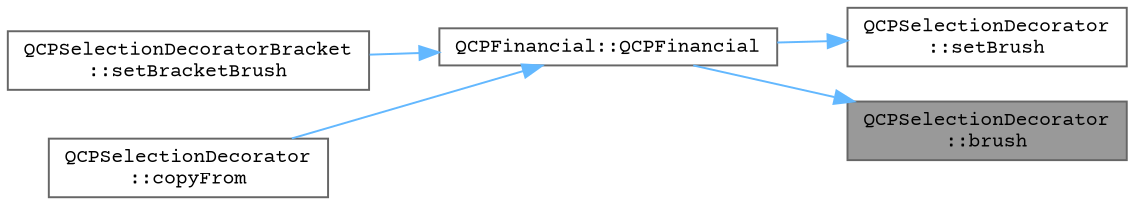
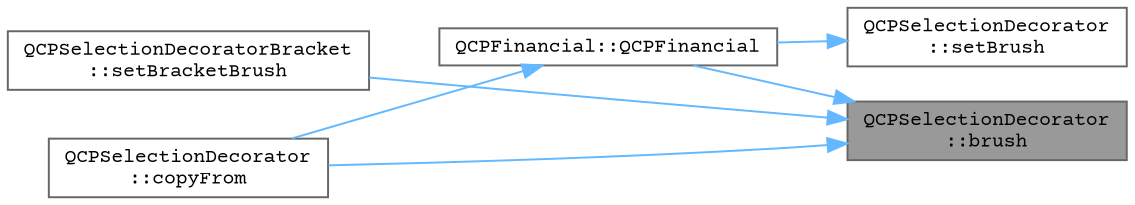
edge "QCPSelectionDecoratorBracket ::setBracketBrush" -> "QCPFinancial::QCPFinancial": now "QCPSelectionDecoratorBracket ::setBracketBrush" -> "QCPSelectionDecorator ::brush"
edge "QCPSelectionDecorator ::copyFrom" -> "QCPSelectionDecorator ::brush": added
